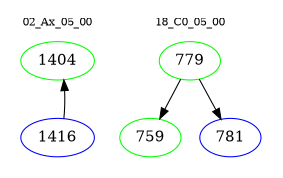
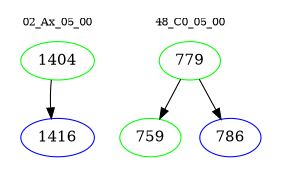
cluster "18_C0_05_00": label "18_C0_05_00" -> "48_C0_05_00"
edge "1416" -> "1404": reversed
node "781": label "781" -> "786"
